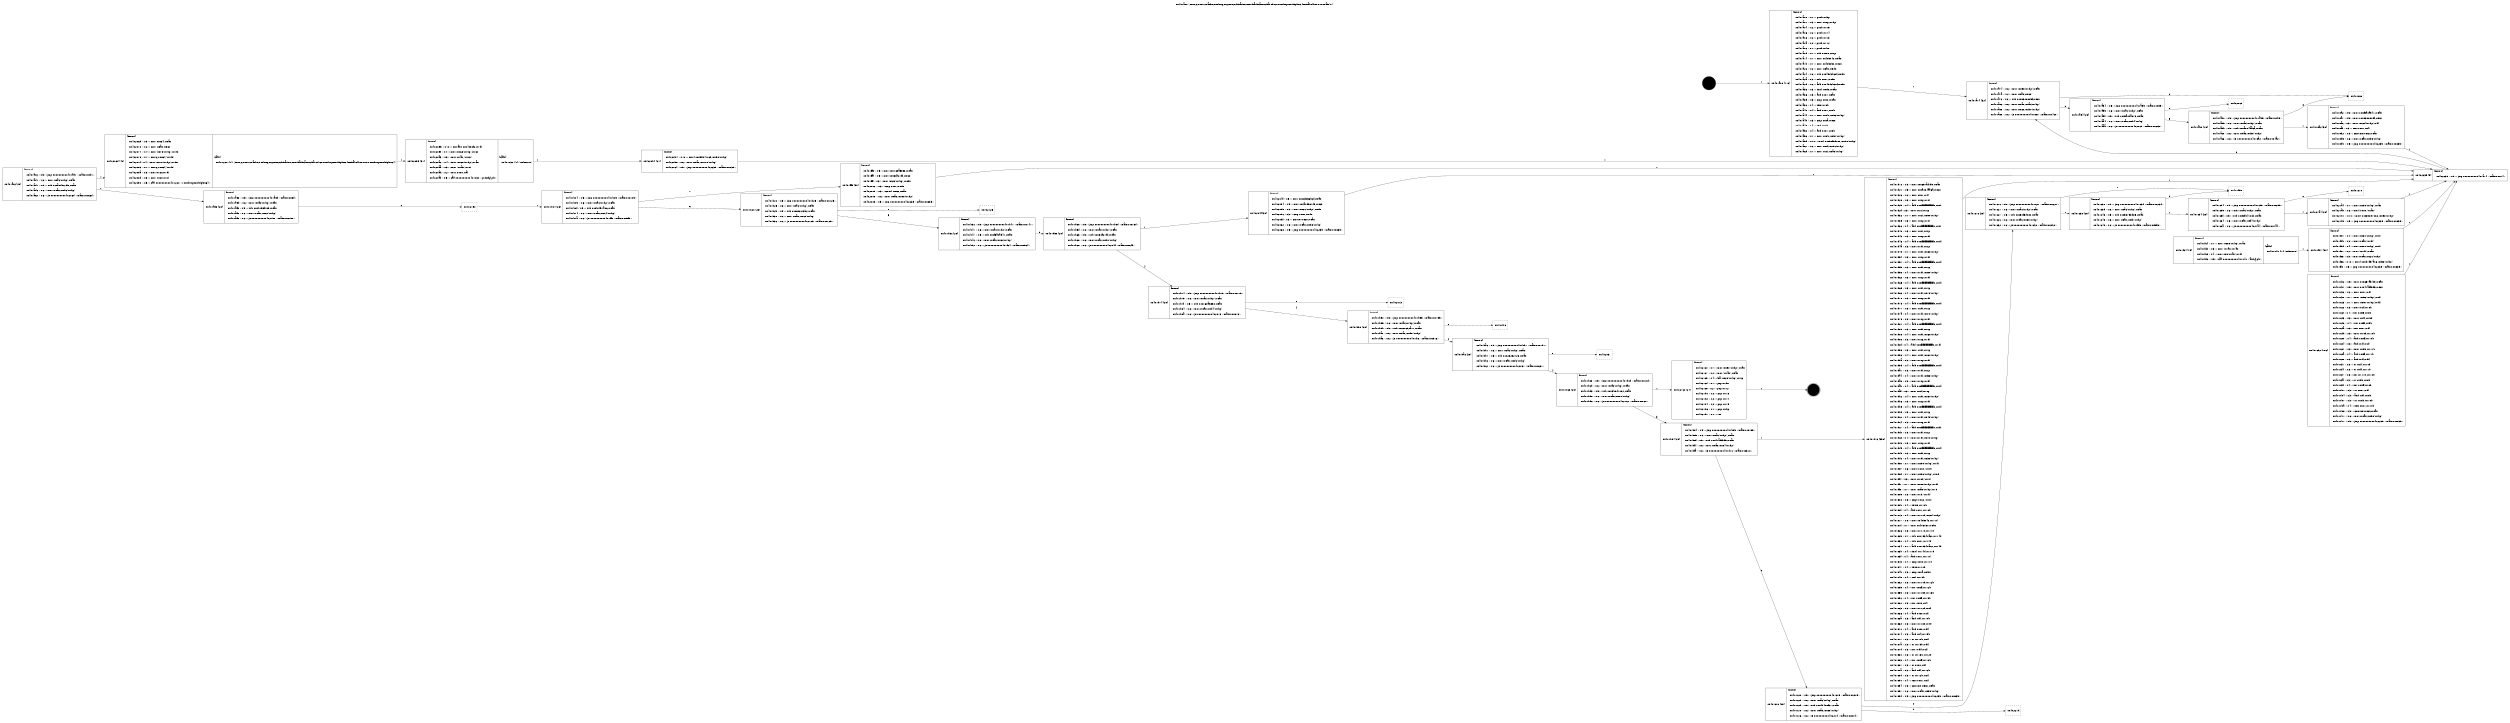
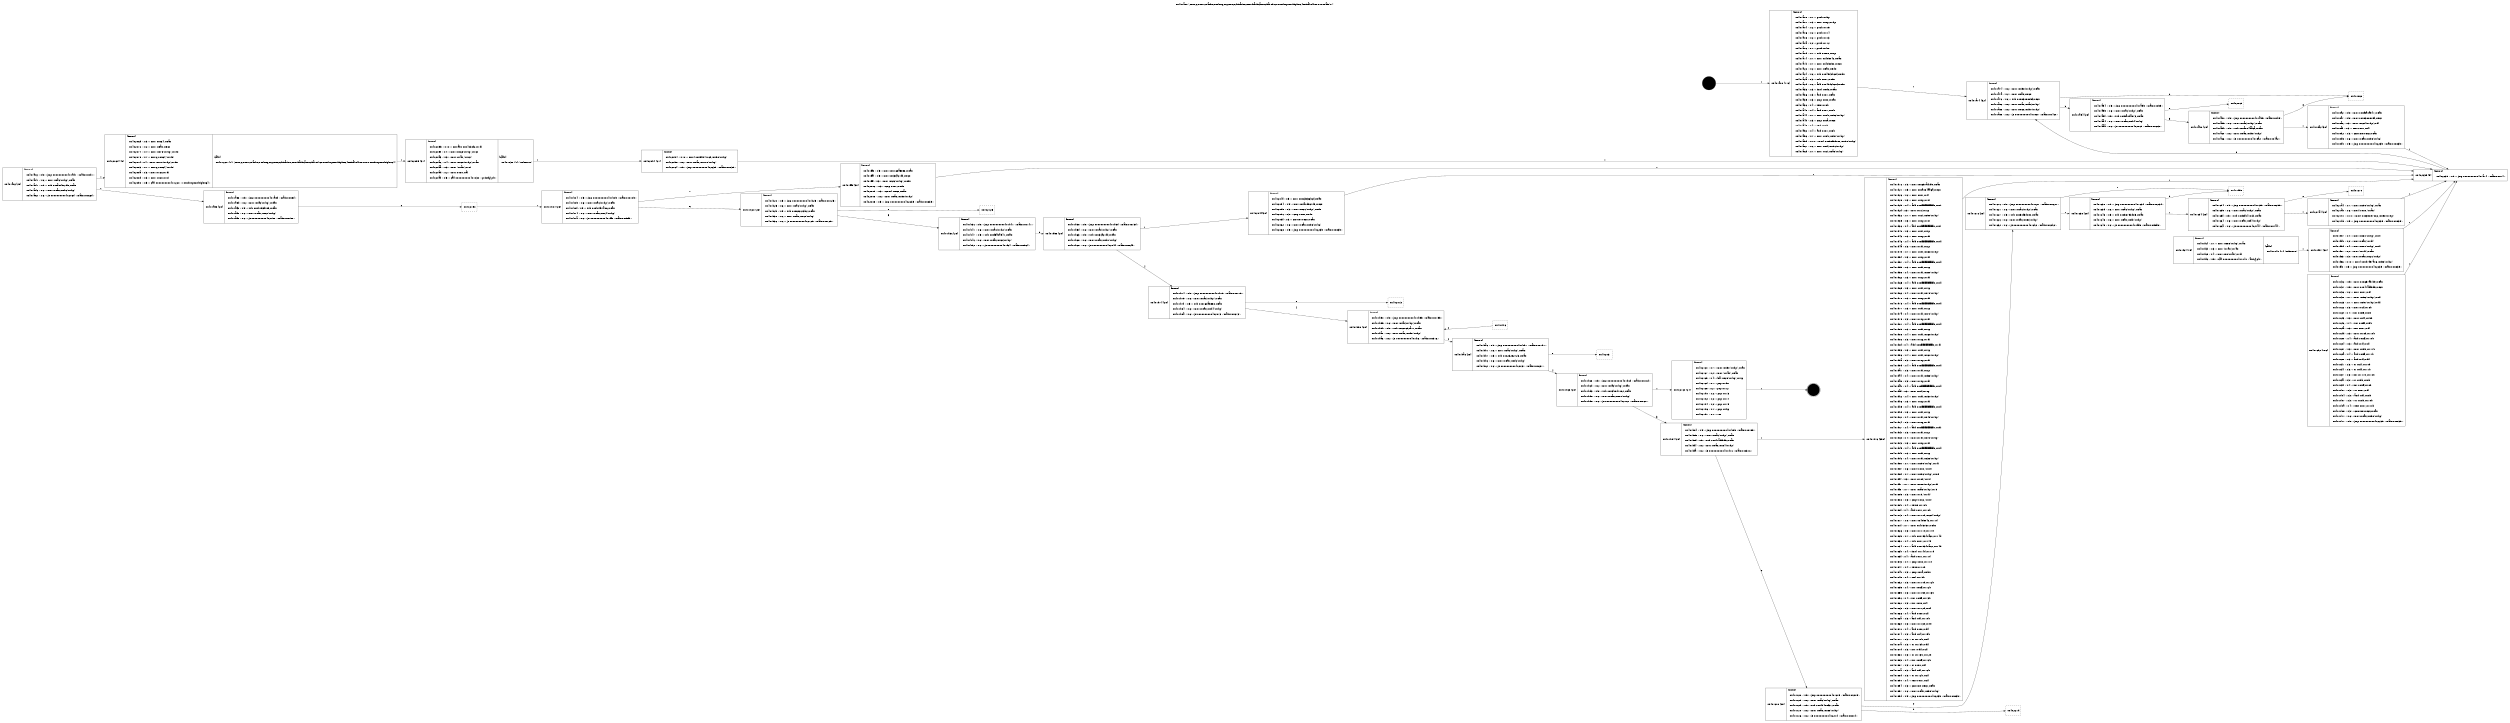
edge "0x401b90 [28]" -> "0x401f16": reversed
